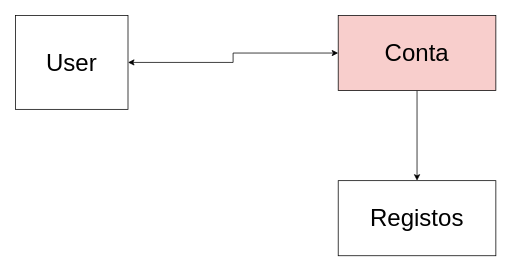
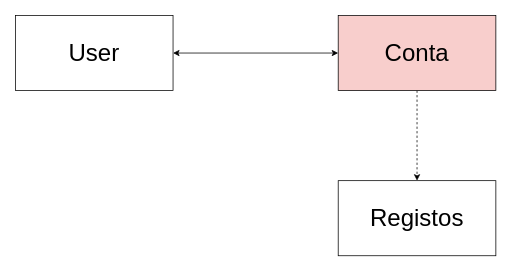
node "User": size 113x94 -> 158x75
edge "Conta" -> "Registos": style solid -> dashed
